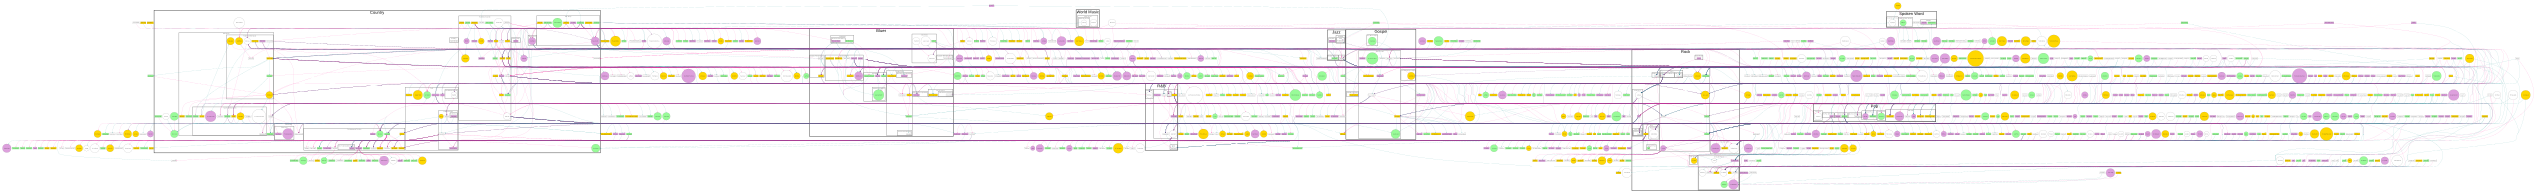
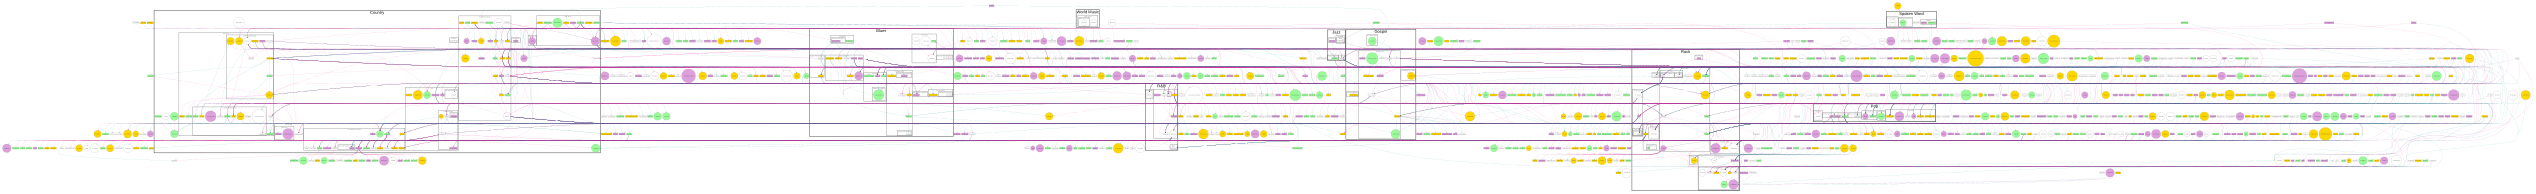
node "Patrick": shape circle -> note
